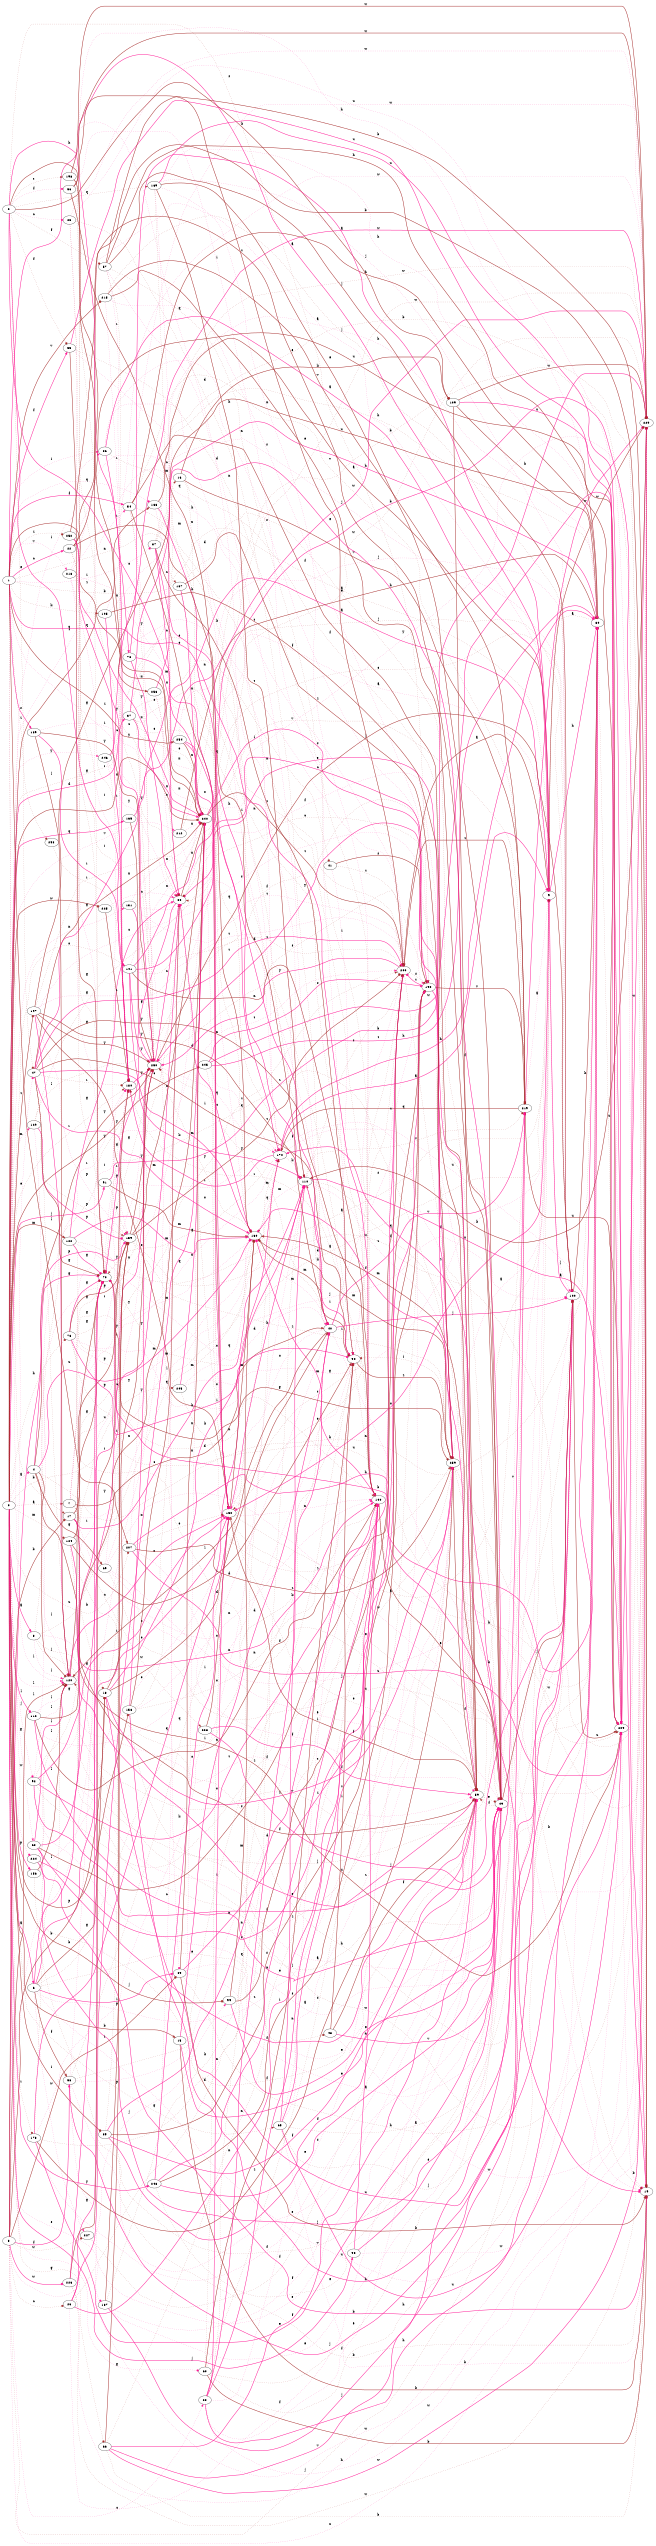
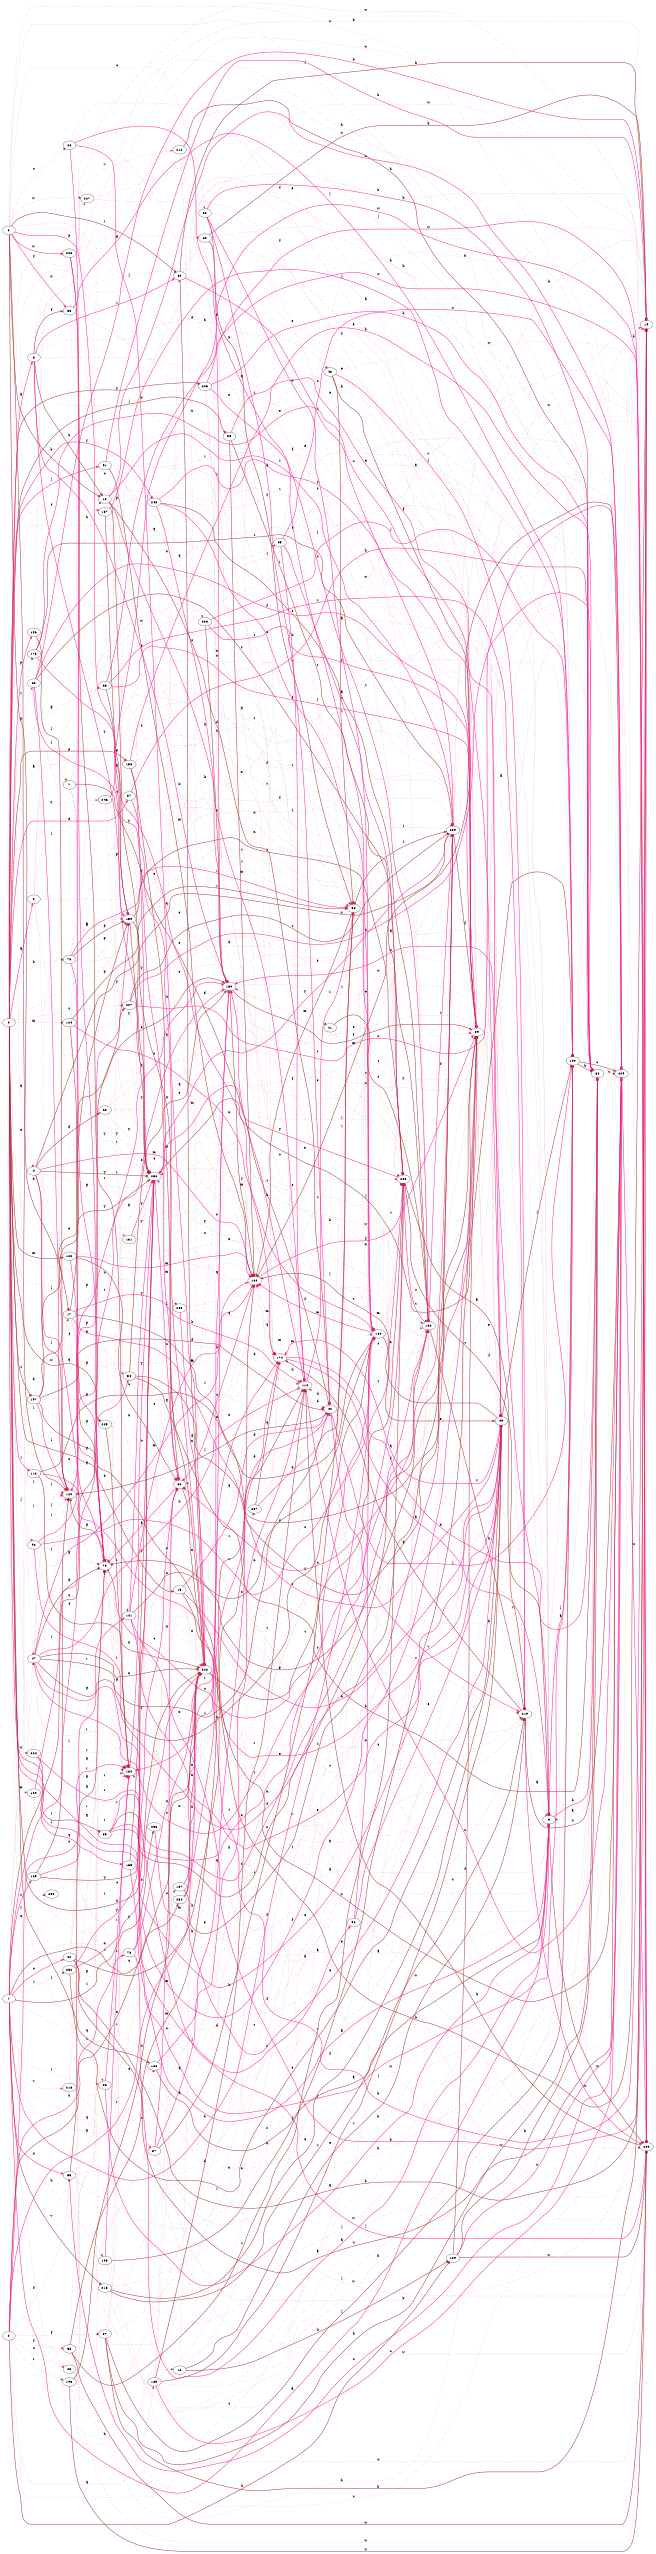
edge "122" -> "30": color deeppink -> brown
edge "92" -> "170": added, label "q"
node "257": added
